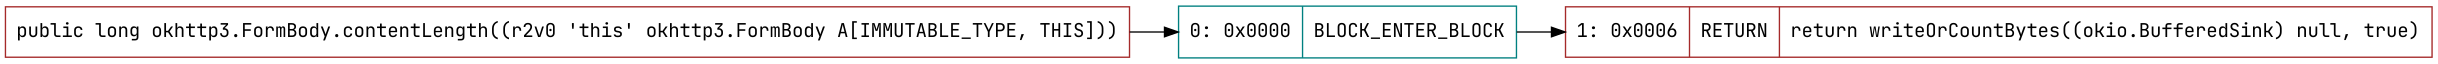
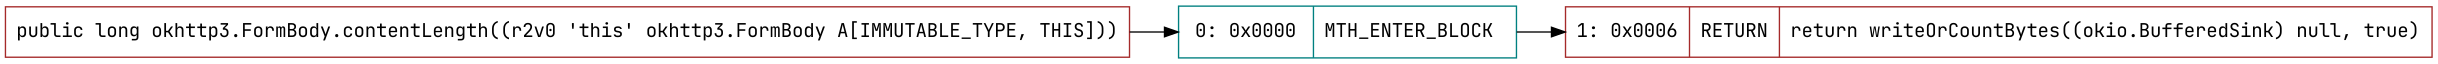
node "0: 0x0000": text "BLOCK_ENTER_BLOCK" -> "MTH_ENTER_BLOCK"
